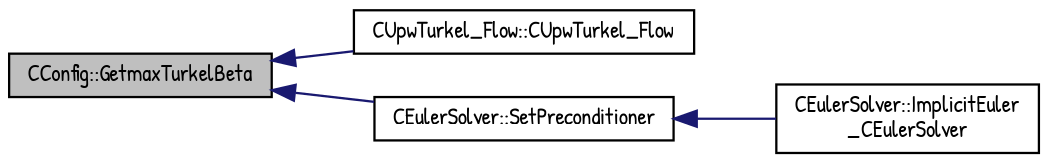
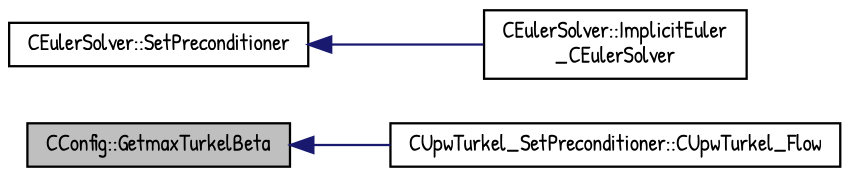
node "CUpwTurkel_Flow::CUpwTurkel_Flow": label "CUpwTurkel_Flow::CUpwTurkel_Flow" -> "CUpwTurkel_SetPreconditioner::CUpwTurkel_Flow"
edge "CEulerSolver::SetPreconditioner" -> "CConfig::GetmaxTurkelBeta": removed
